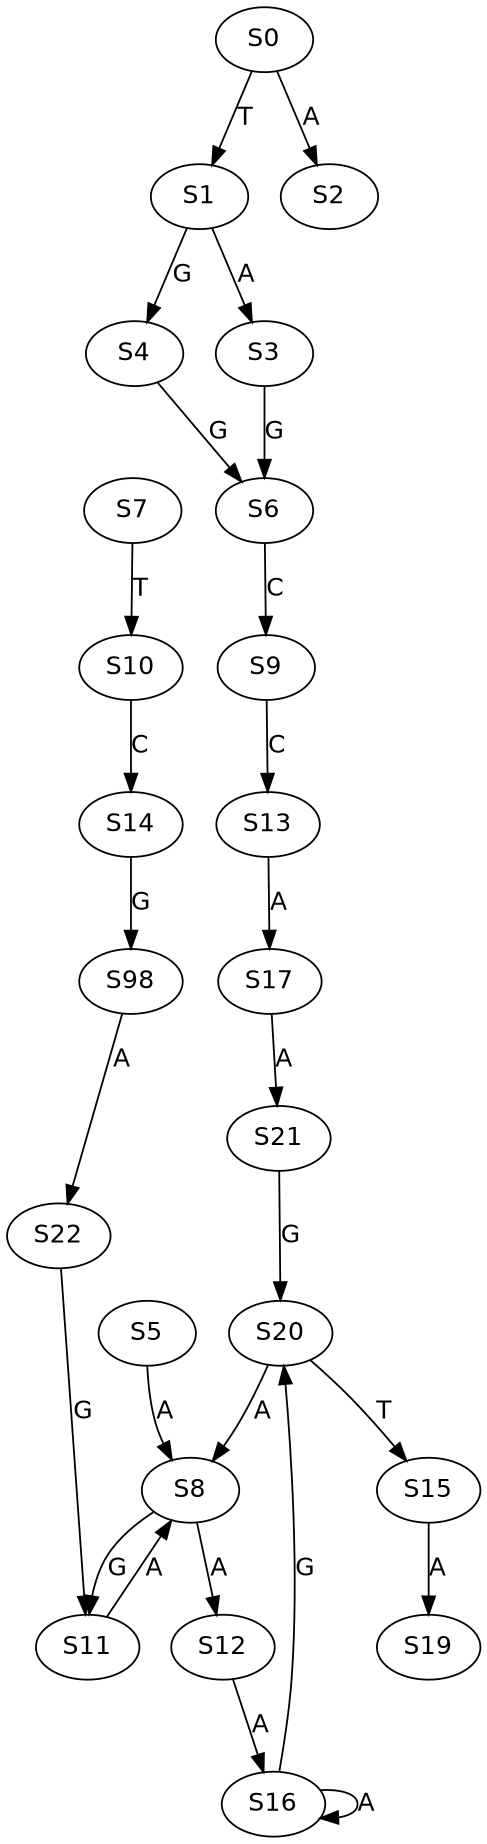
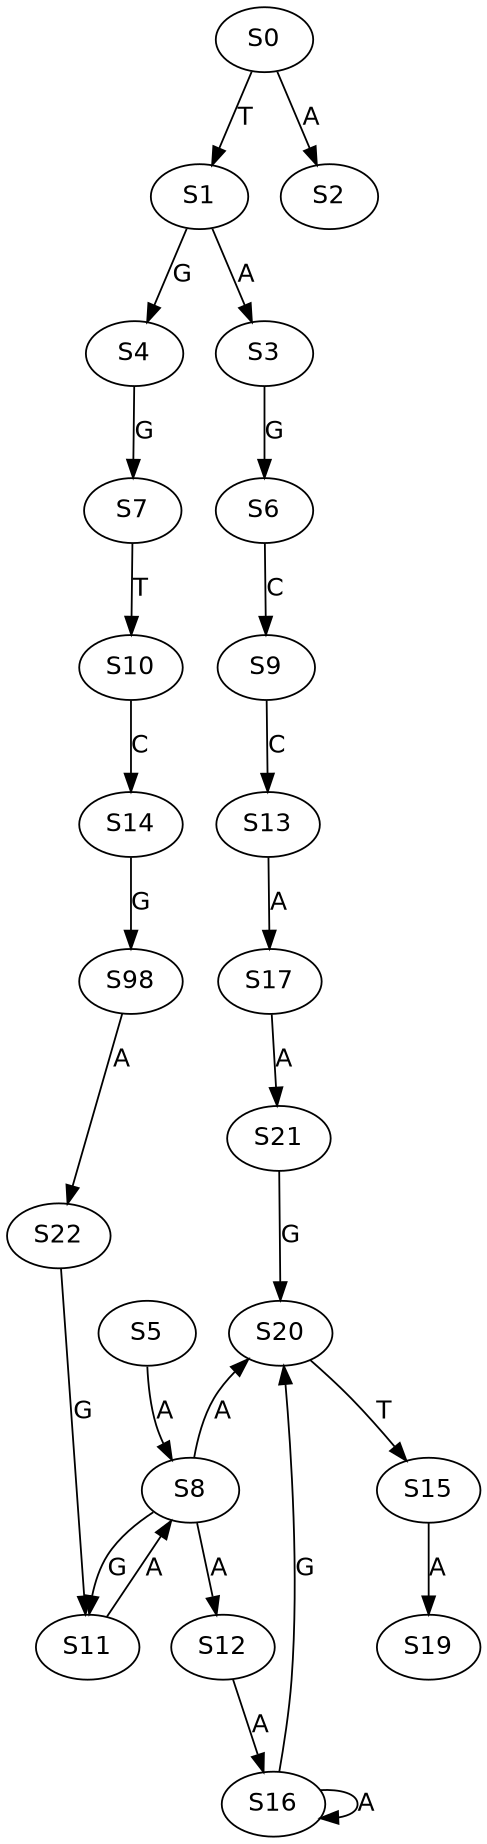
edge "S4" -> "S6": now "S4" -> "S7"
edge "S20" -> "S8": reversed
